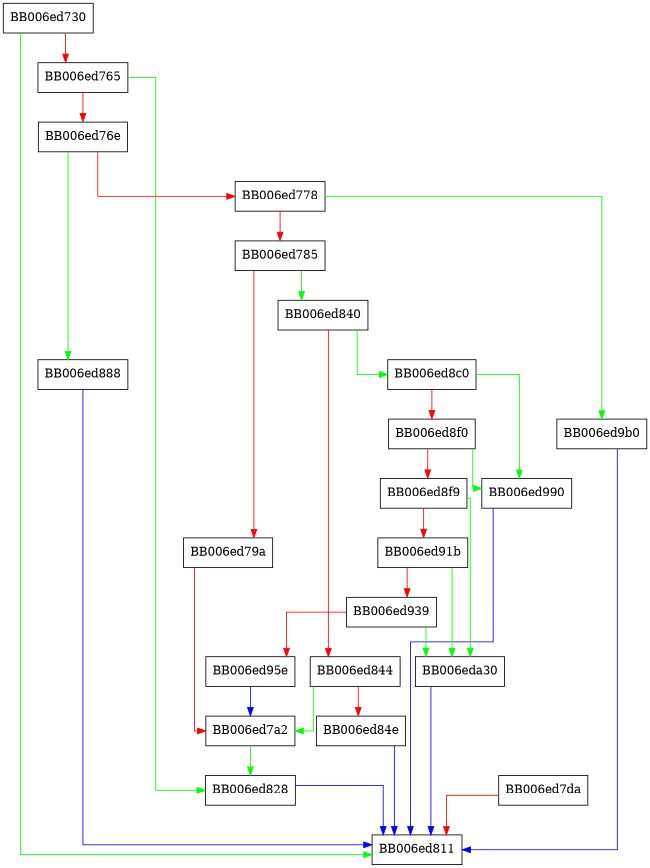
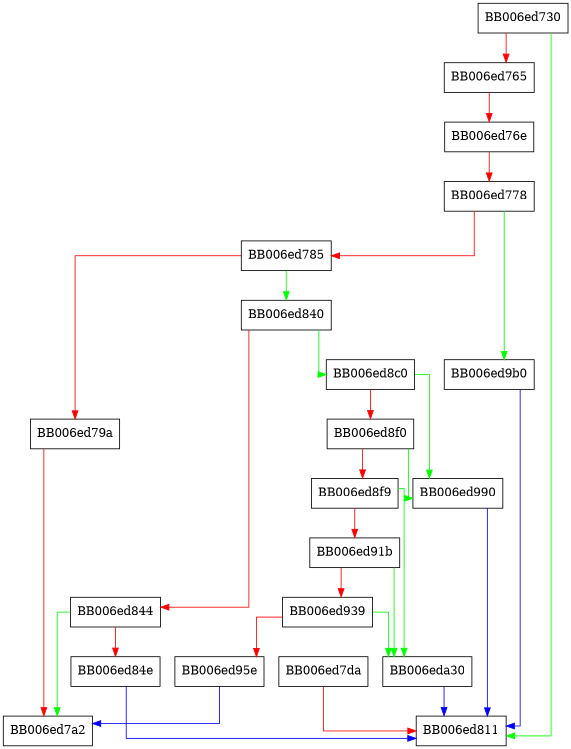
node "BB006ed888": removed
node "BB006ed828": removed
